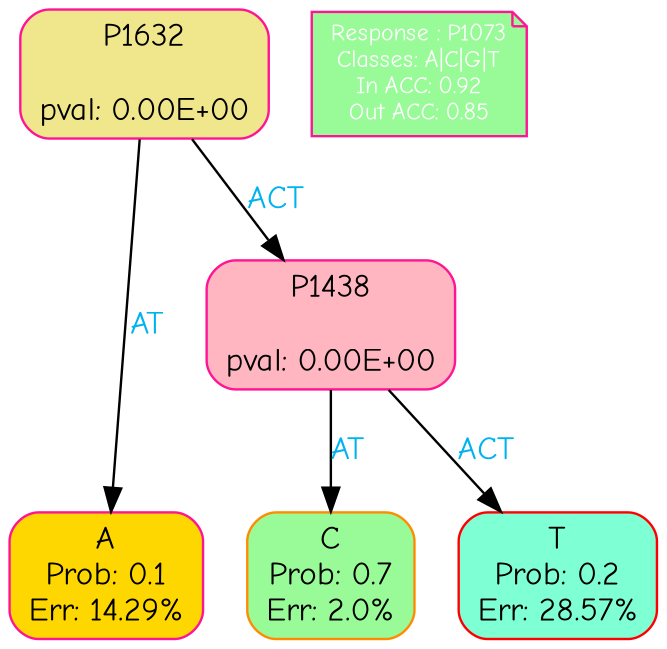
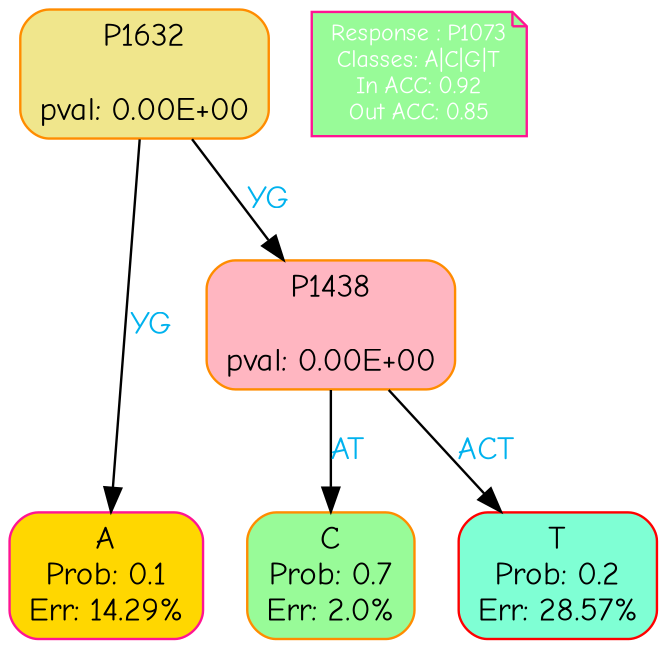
node "P1632 pval: 0.00E+00": color deeppink -> darkorange
edge "P1632 pval: 0.00E+00" -> "P1438 pval: 0.00E+00": label "ACT" -> "YG"
edge "P1632 pval: 0.00E+00" -> "A Prob: 0.1 Err: 14.29%": label "AT" -> "YG"
node "P1438 pval: 0.00E+00": color deeppink -> darkorange
